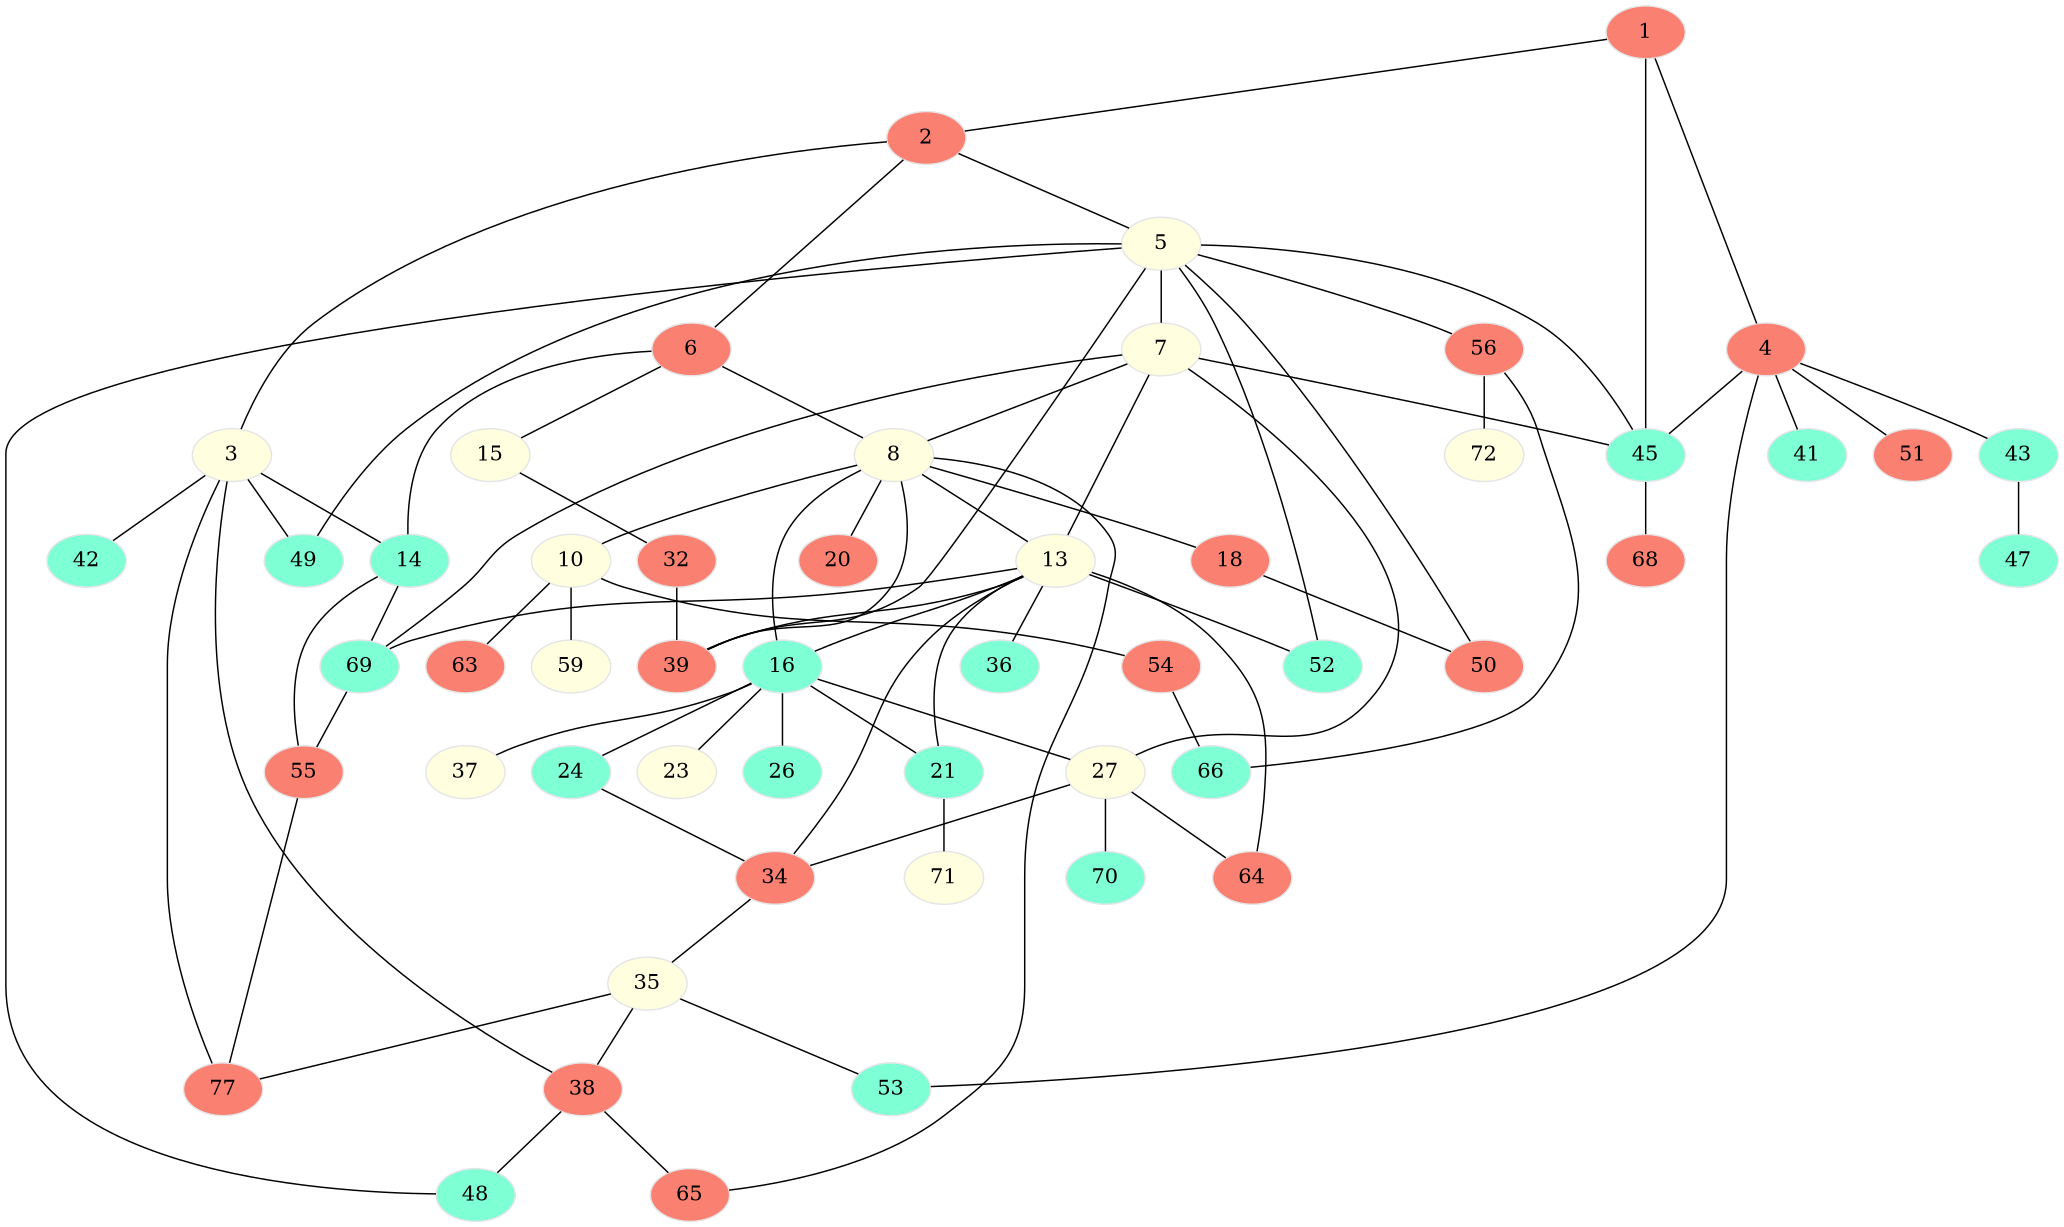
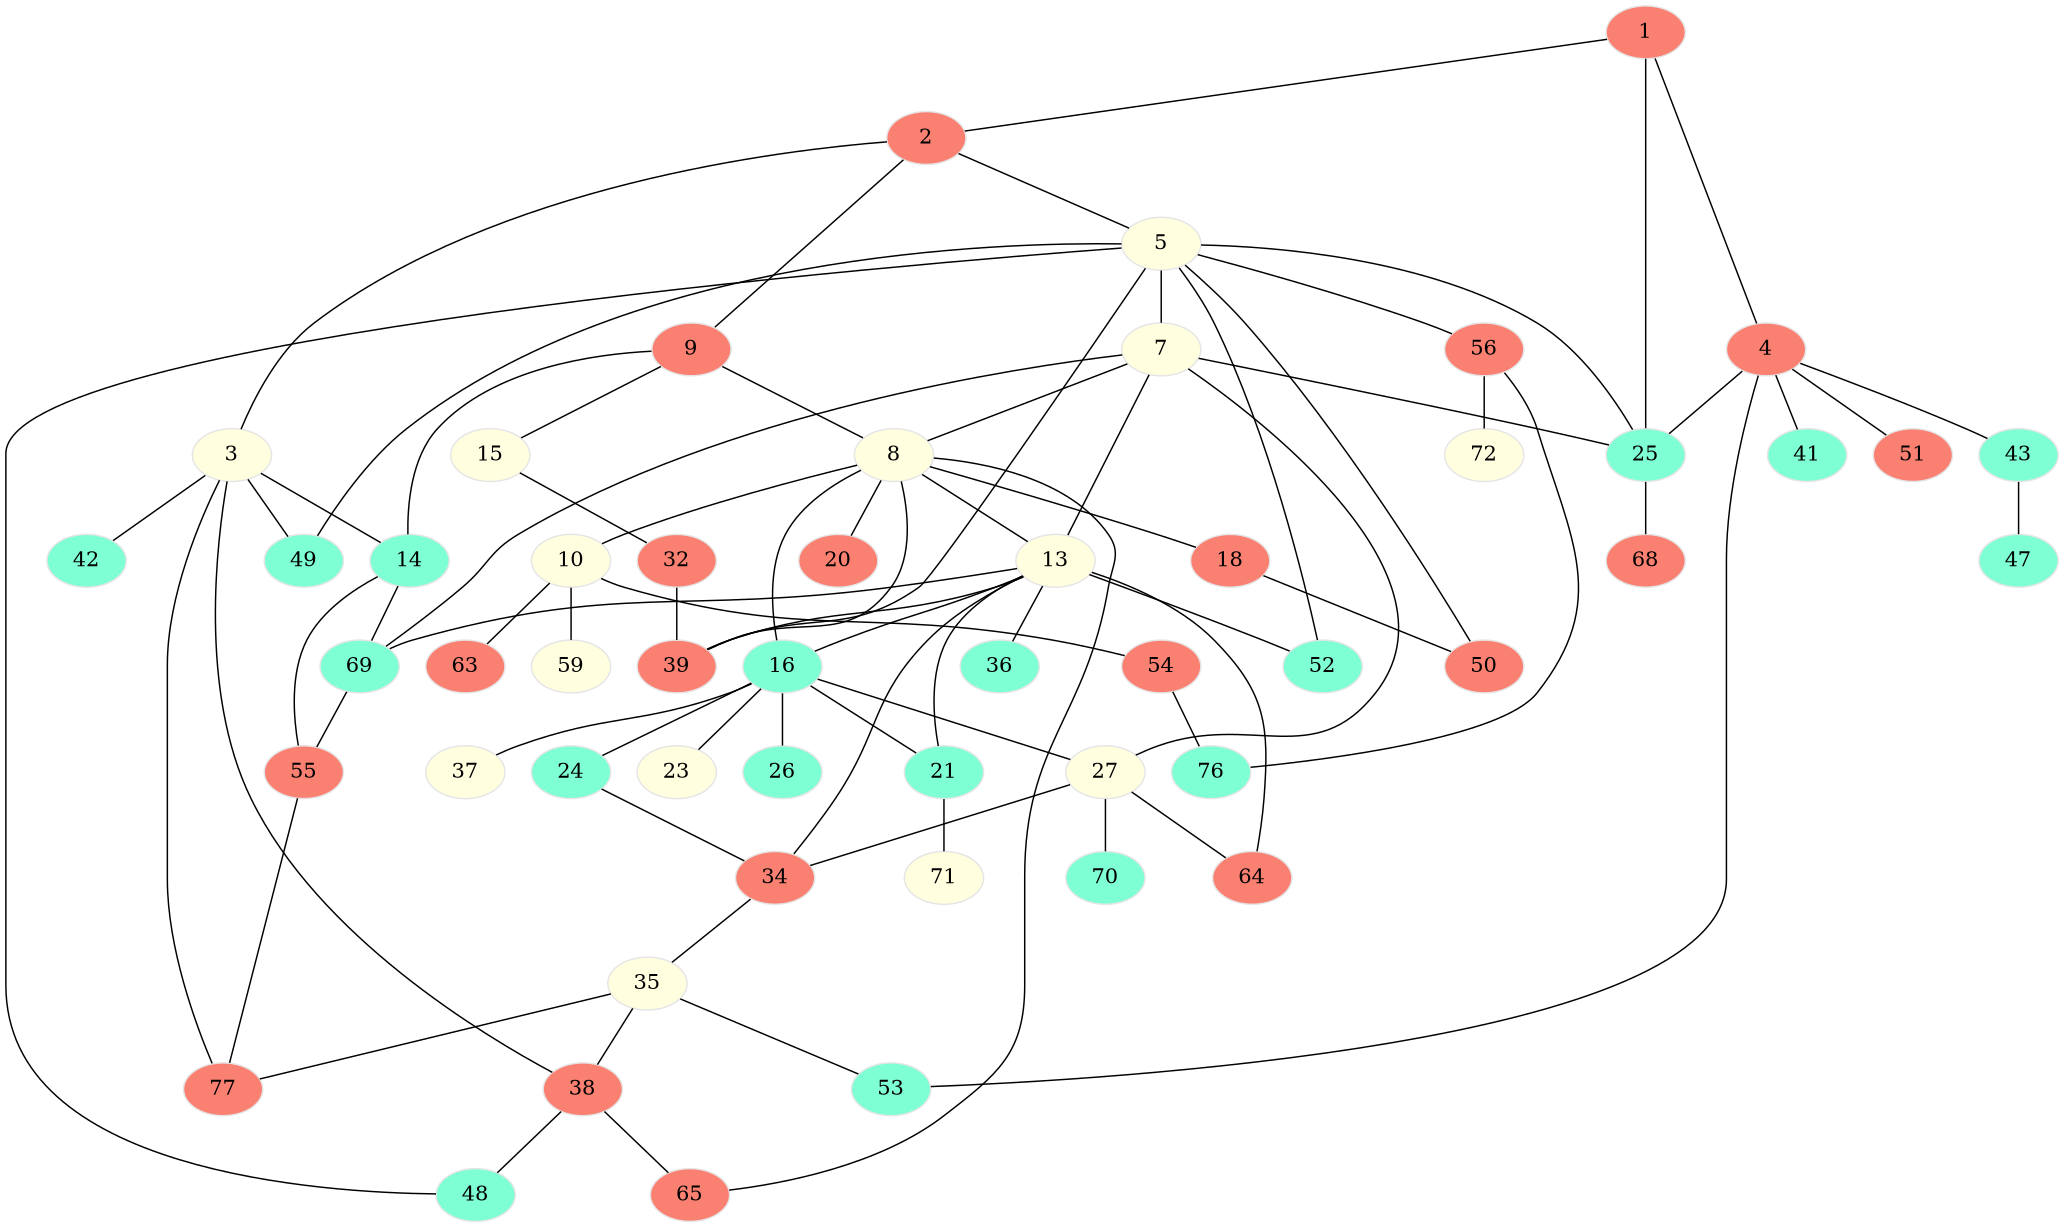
node "6": label "6" -> "9"
node "45": label "45" -> "25"
node "66": label "66" -> "76"
